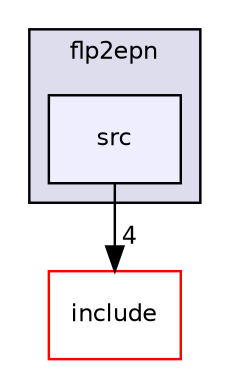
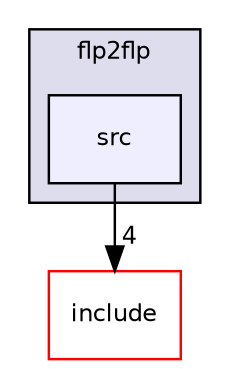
cluster "flp2epn": label "flp2epn" -> "flp2flp"
